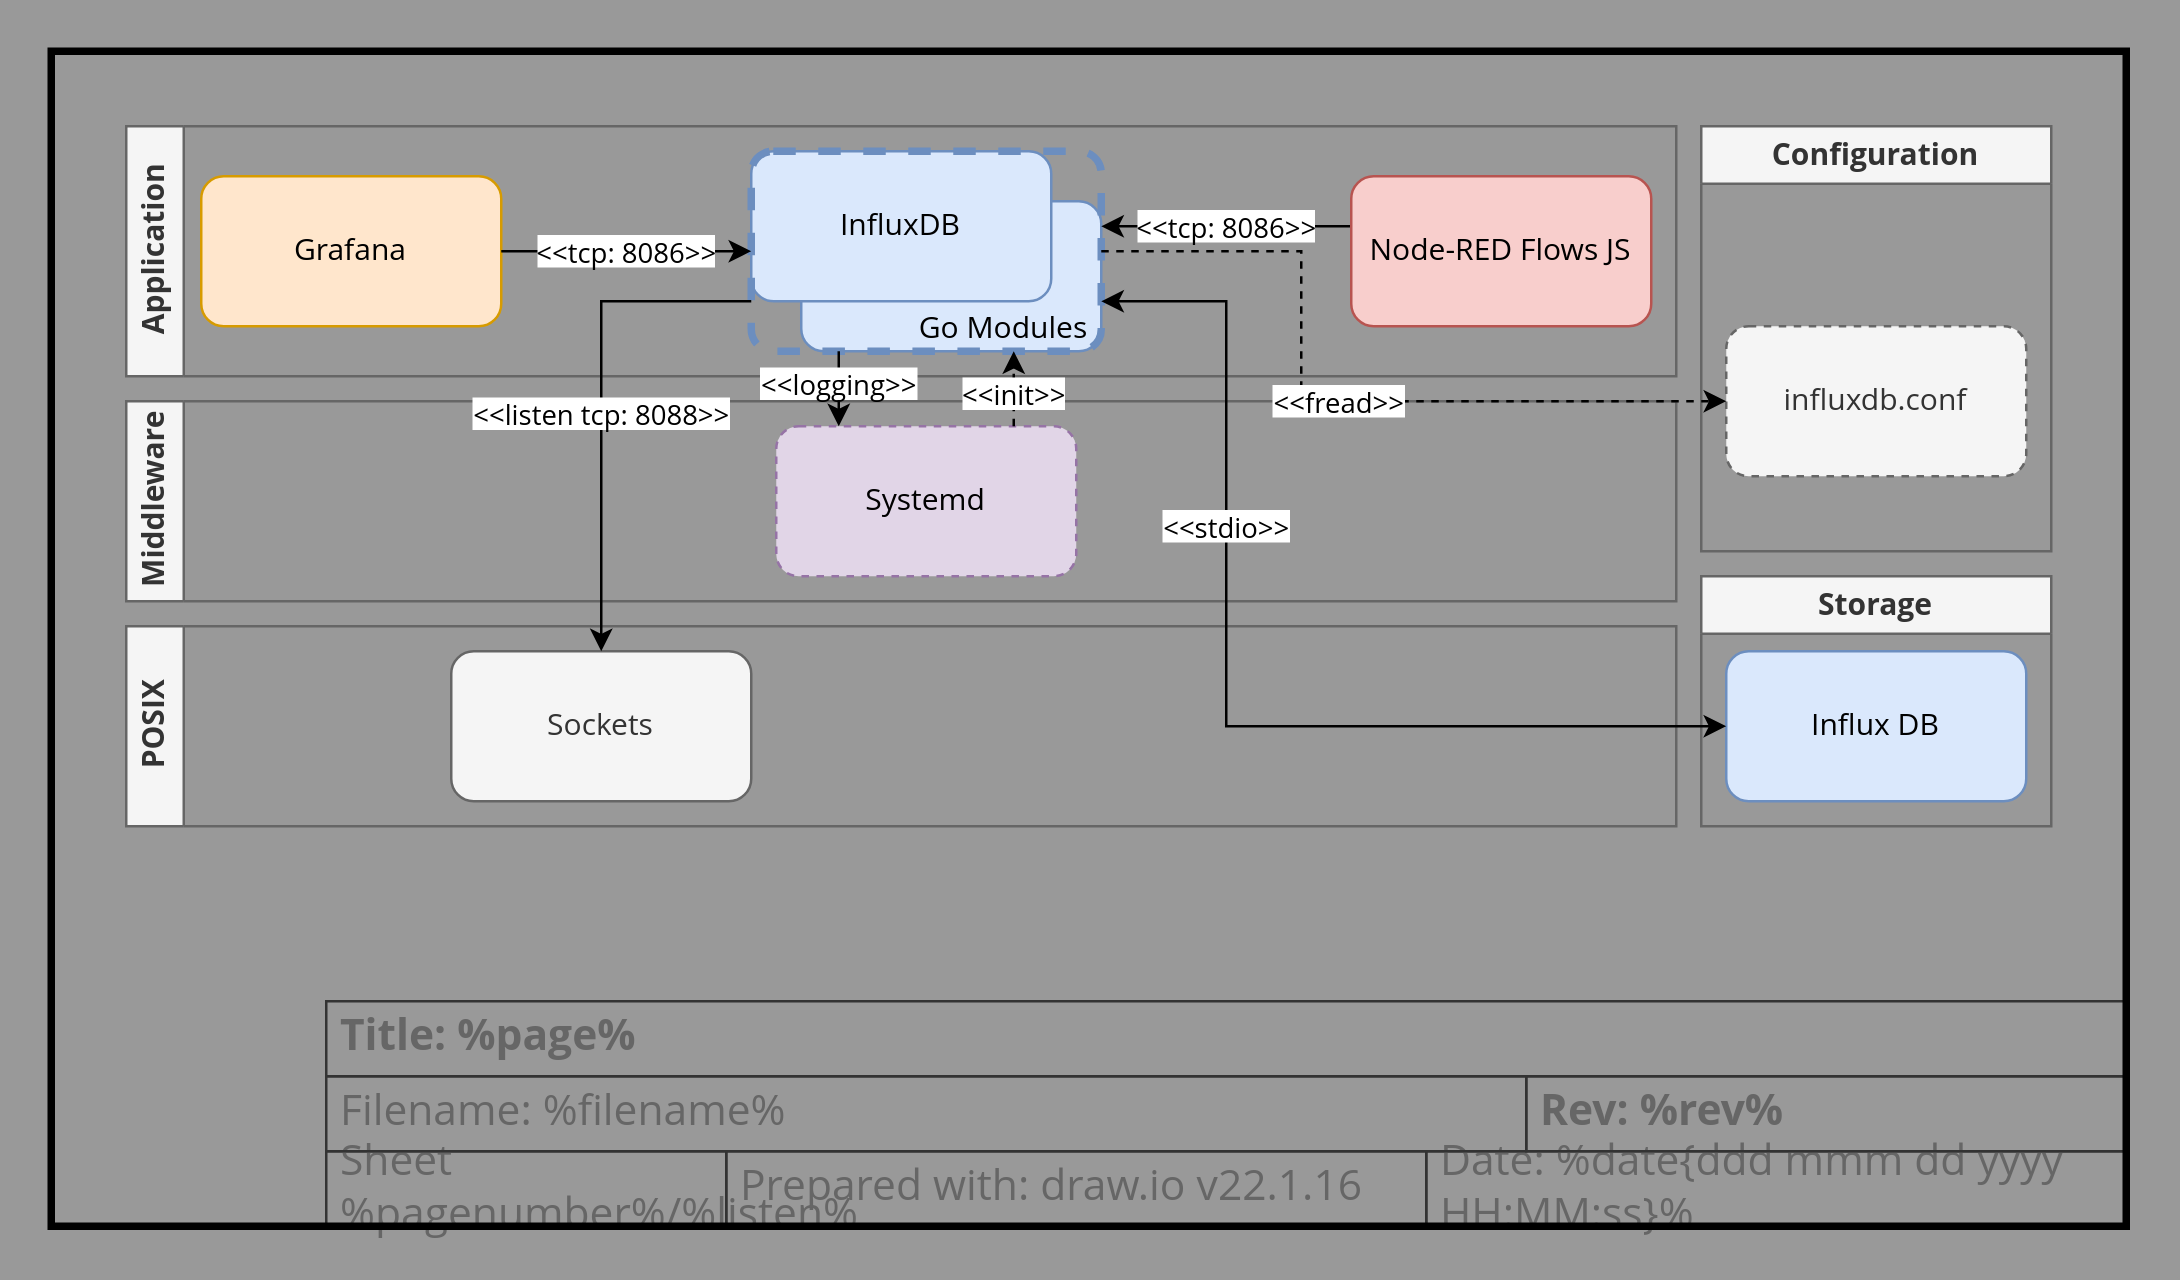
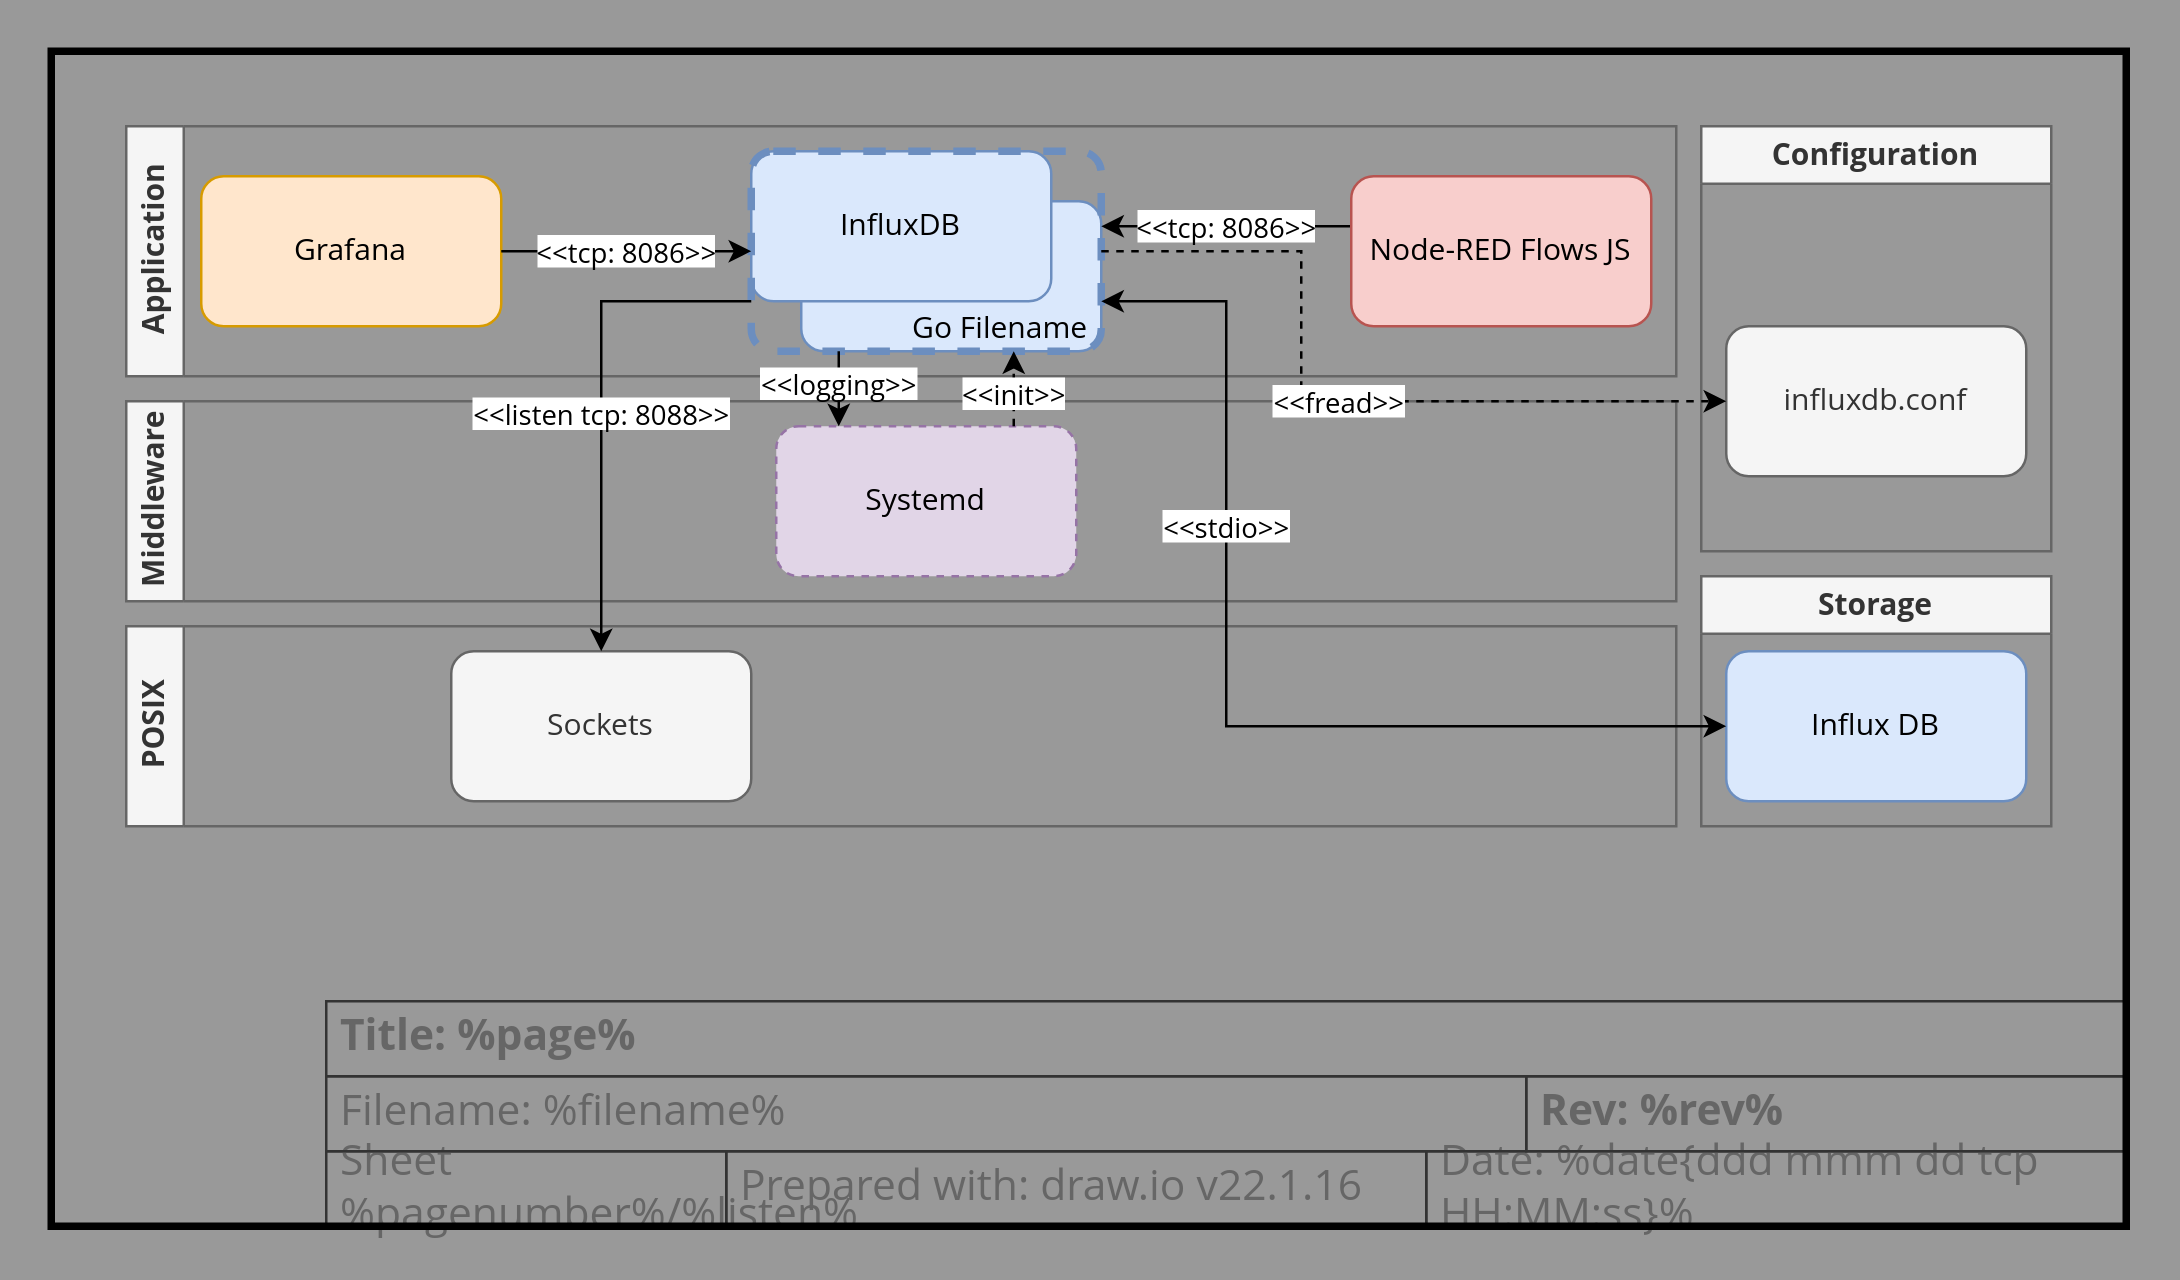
node "Go Modules": label "Go Modules" -> "Go Filename"
node "influxdb.conf": style dashed -> solid
node "Date: %date{ddd mmm dd yyyy HH:MM:ss}%": label "Date: %date{ddd mmm dd yyyy HH:MM:ss}%" -> "Date: %date{ddd mmm dd tcp HH:MM:ss}%"
